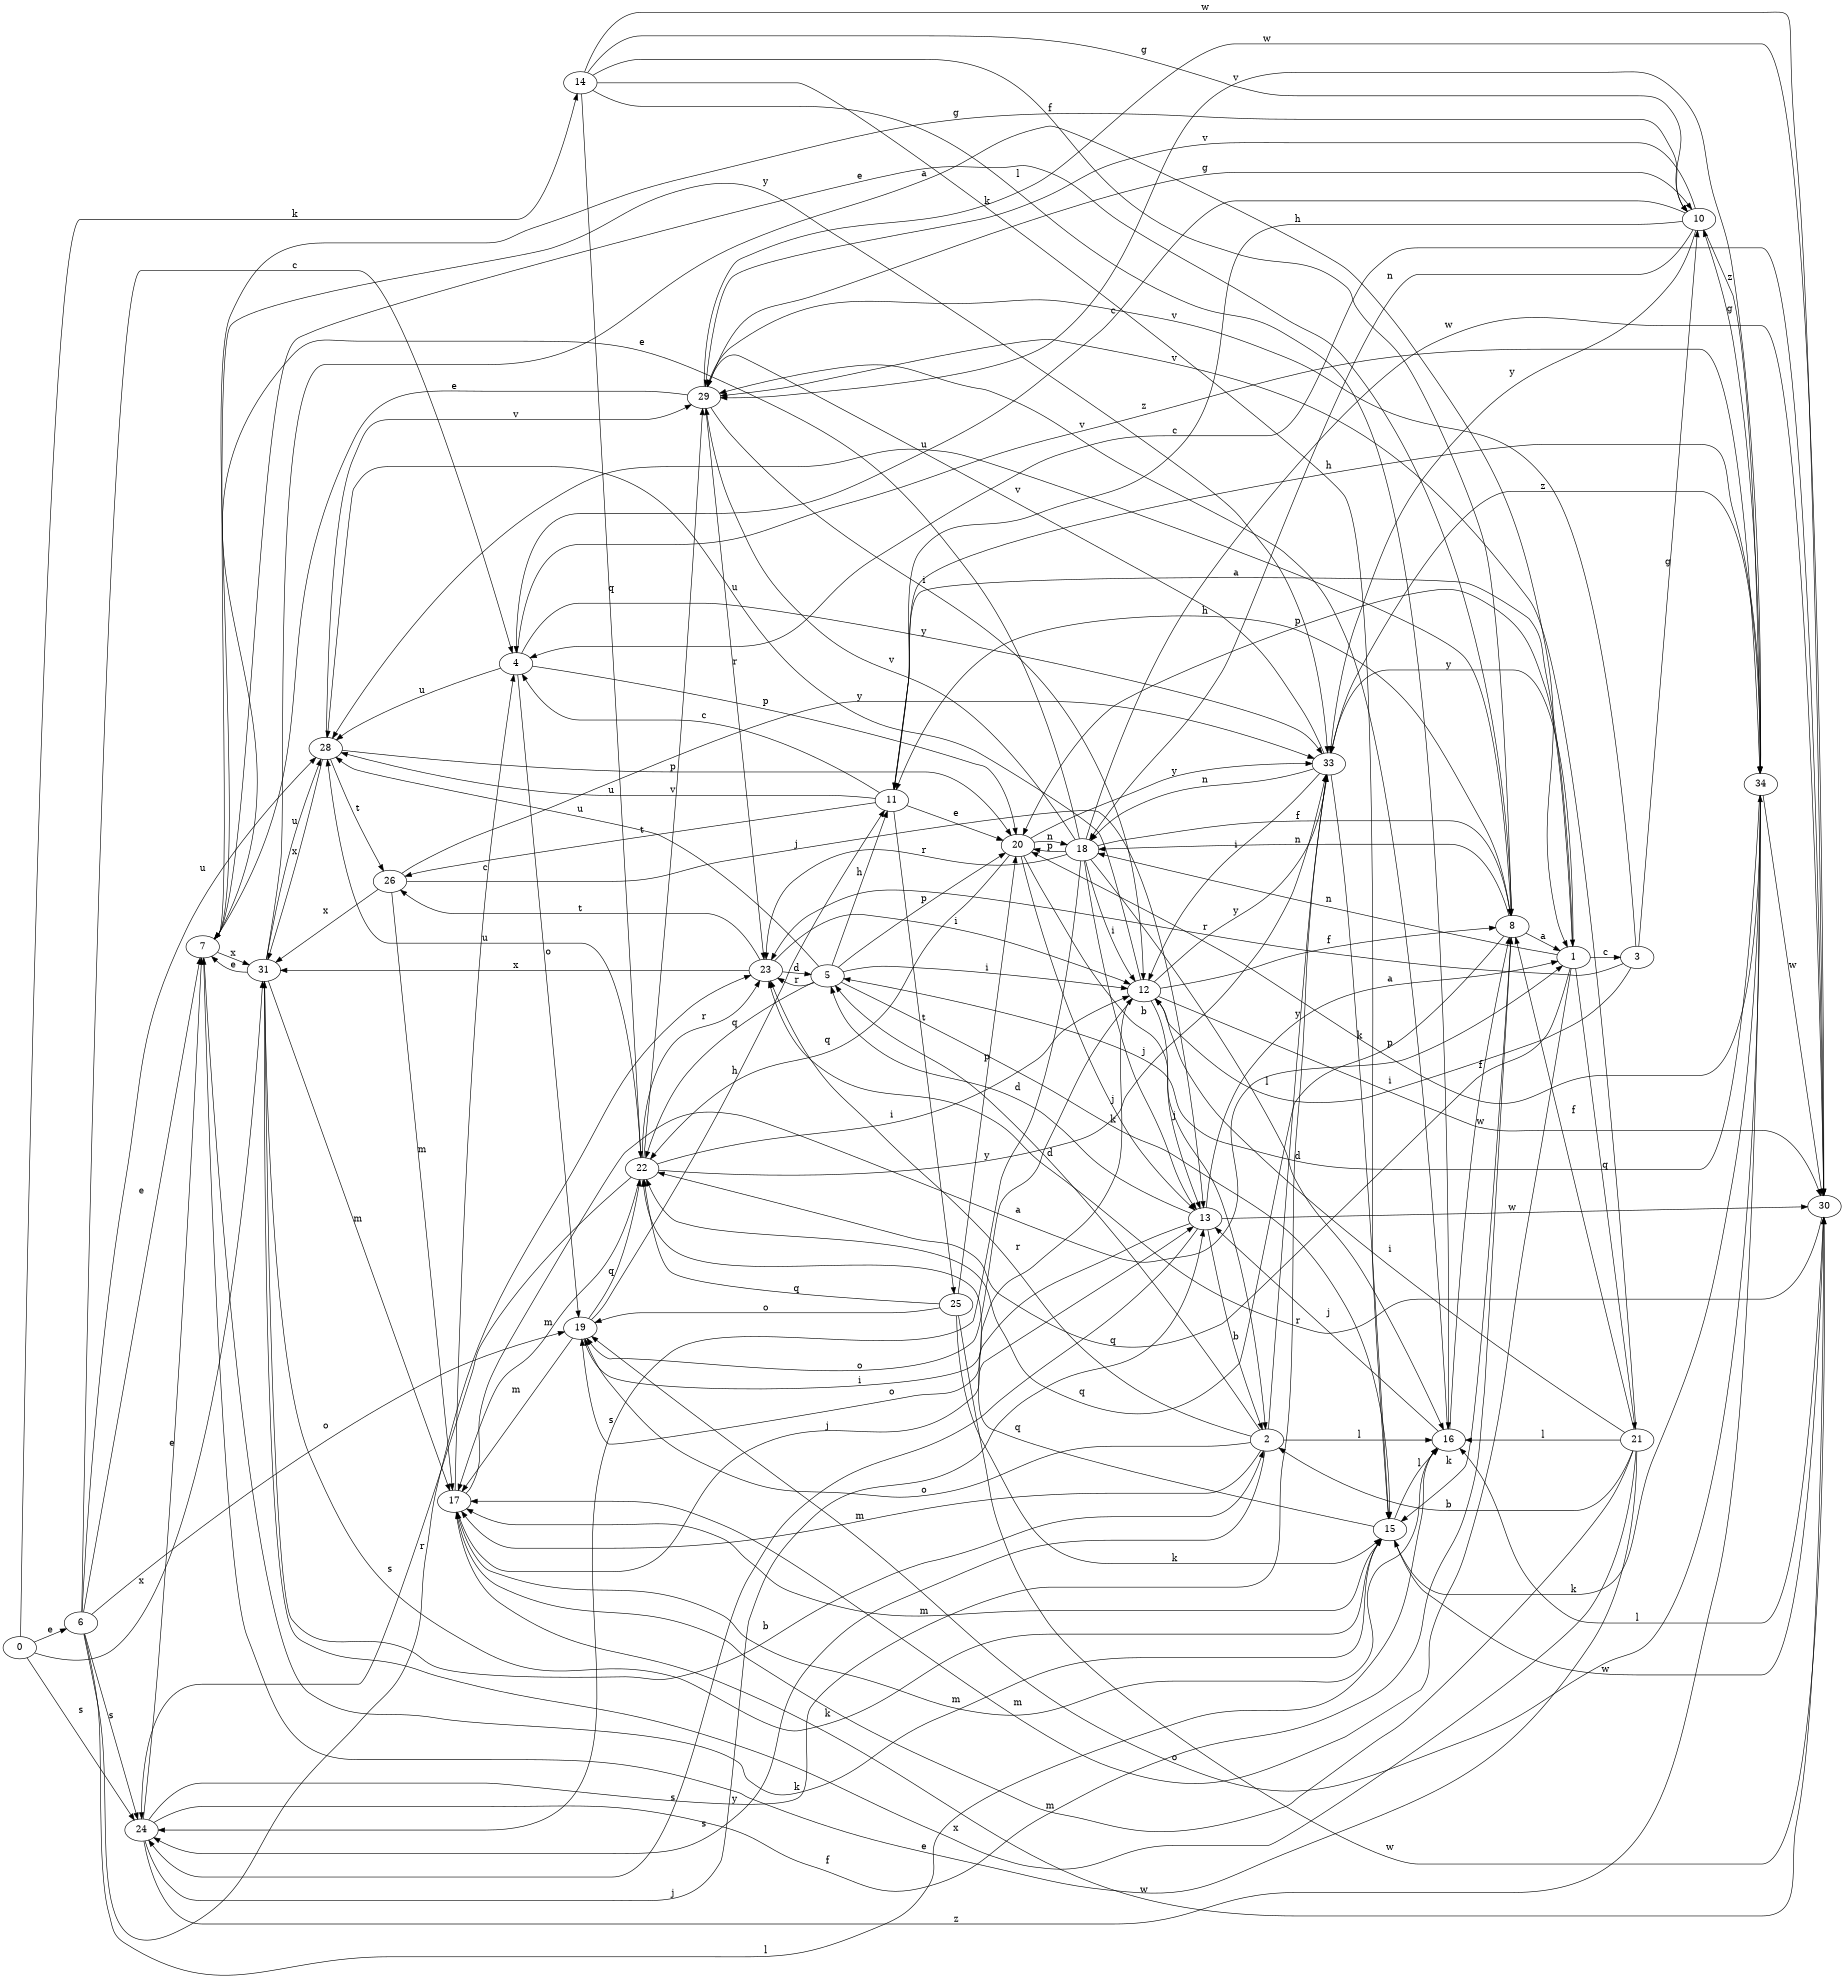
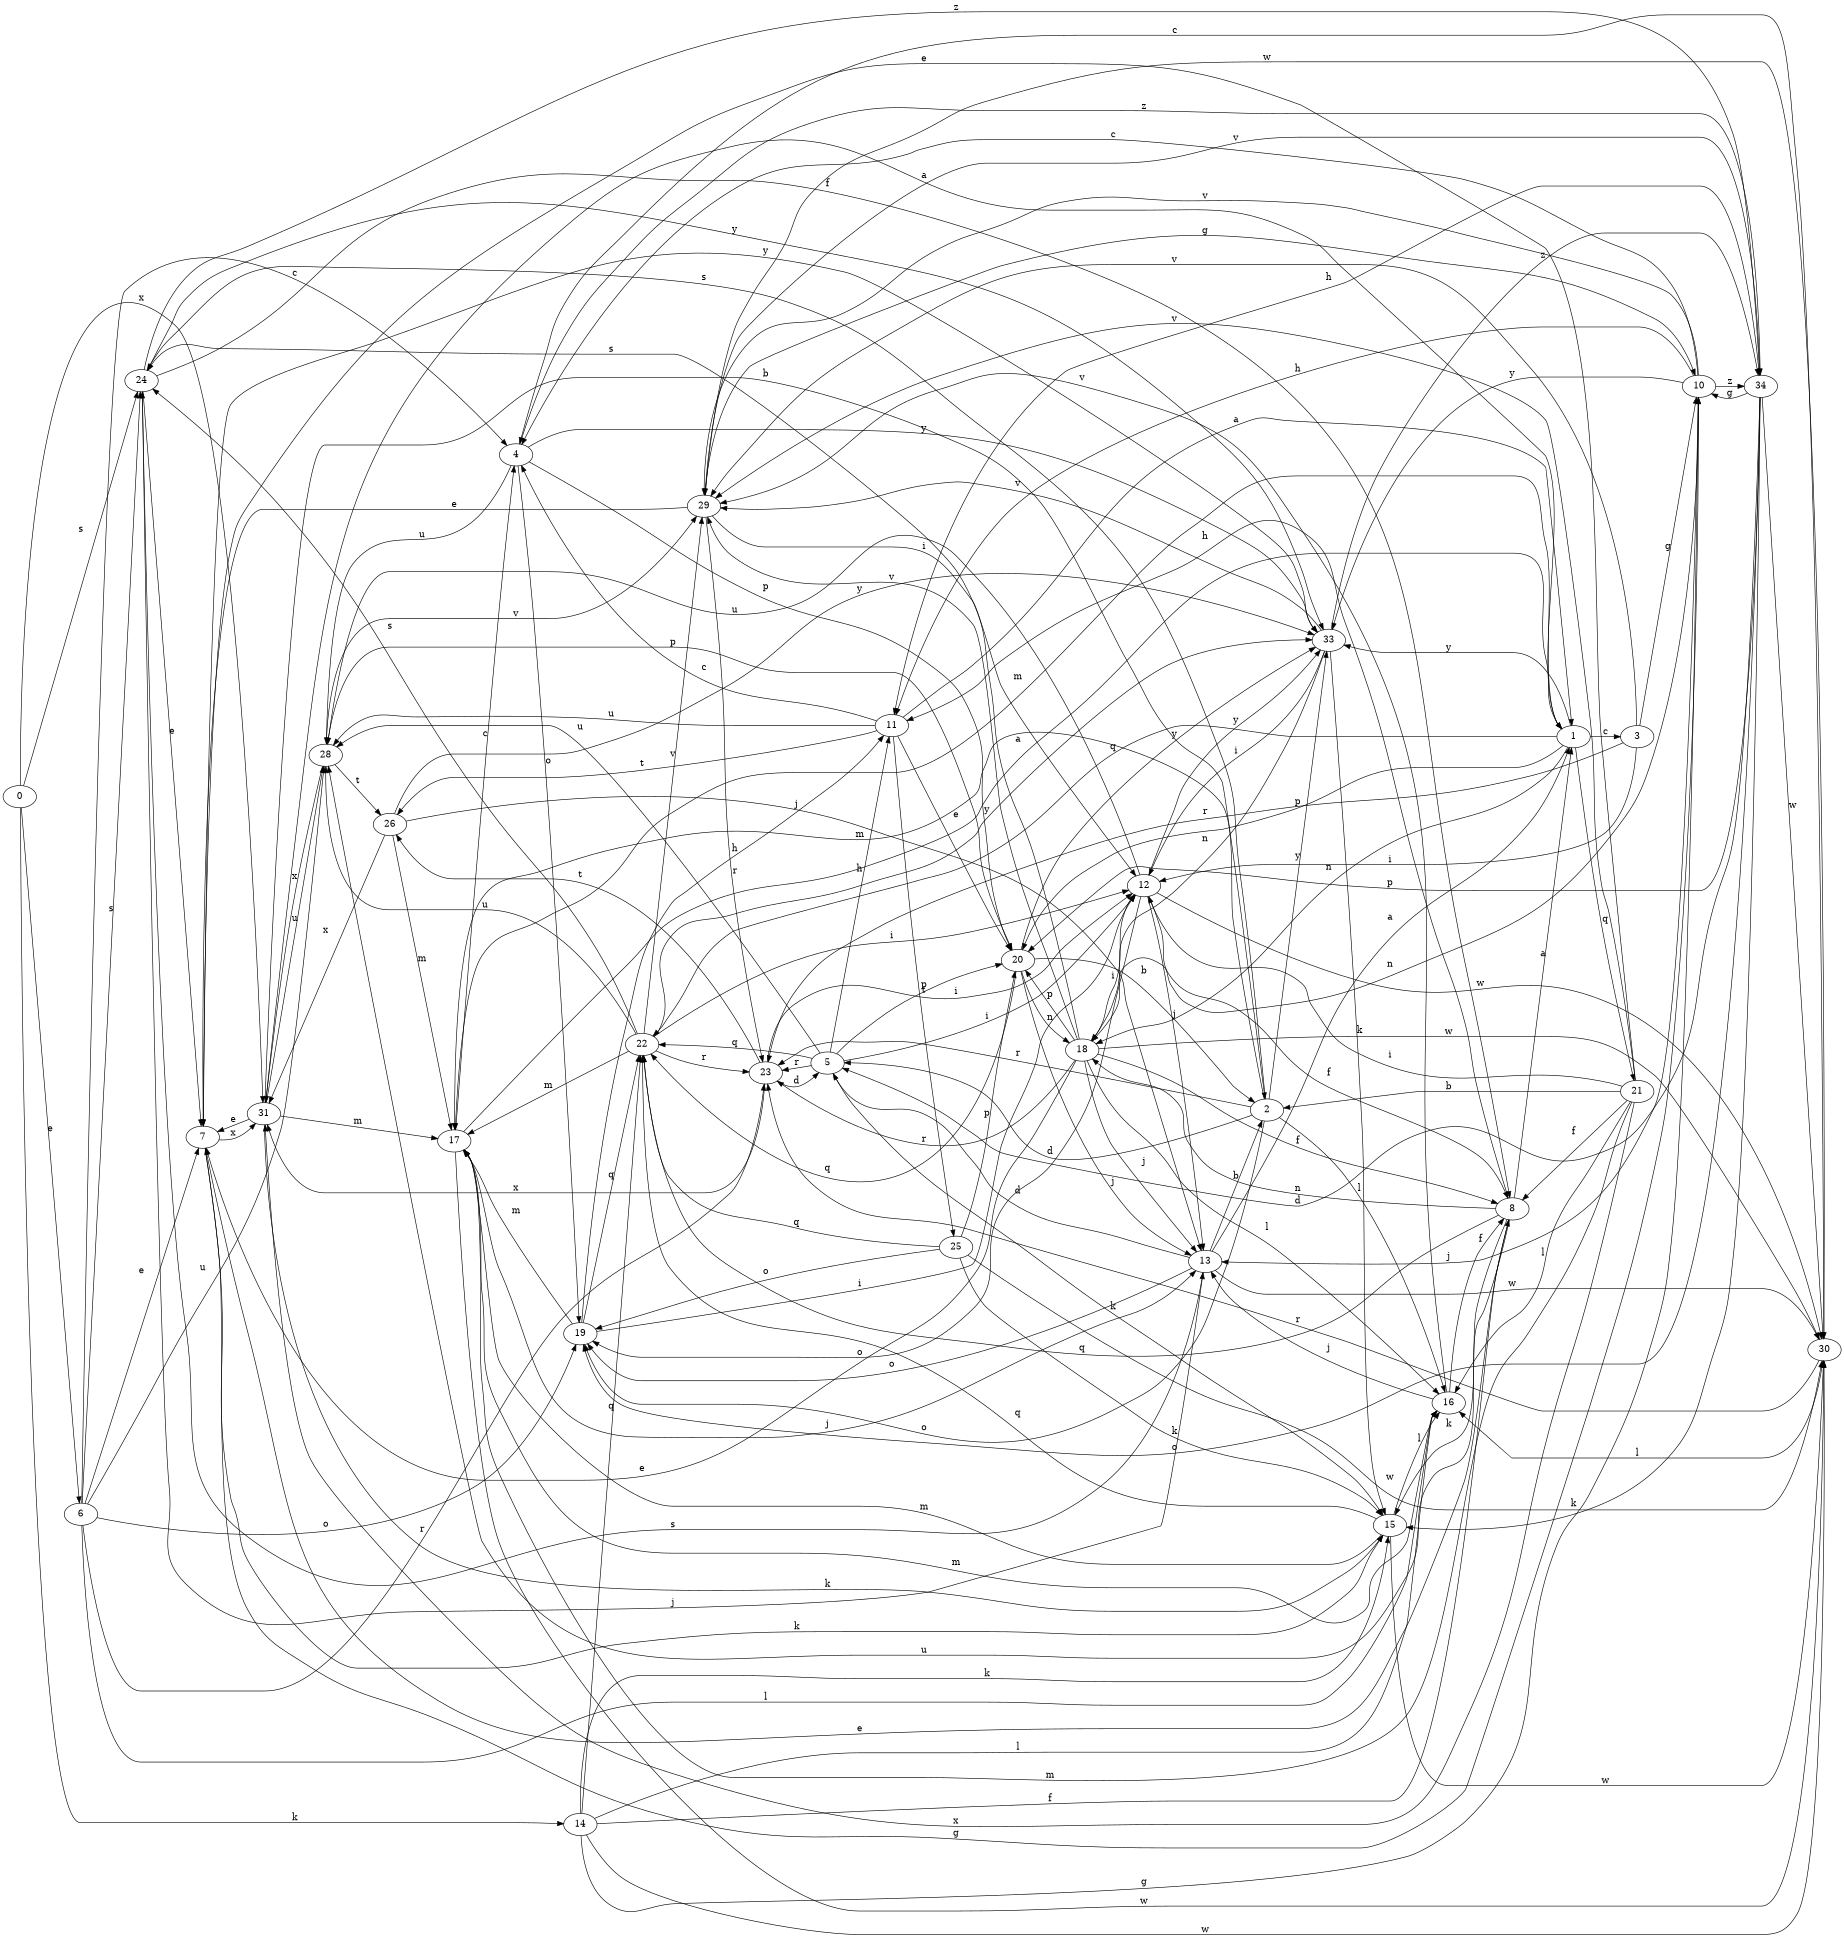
edge "10" -> "13": added, label "j"
